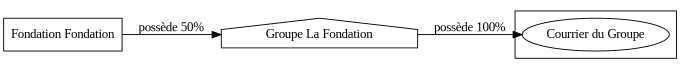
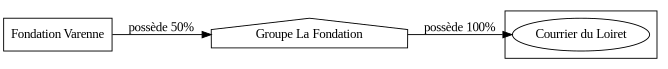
node "Fondation Fondation": label "Fondation Fondation" -> "Fondation Varenne"
node "Courrier du Groupe": label "Courrier du Groupe" -> "Courrier du Loiret"
